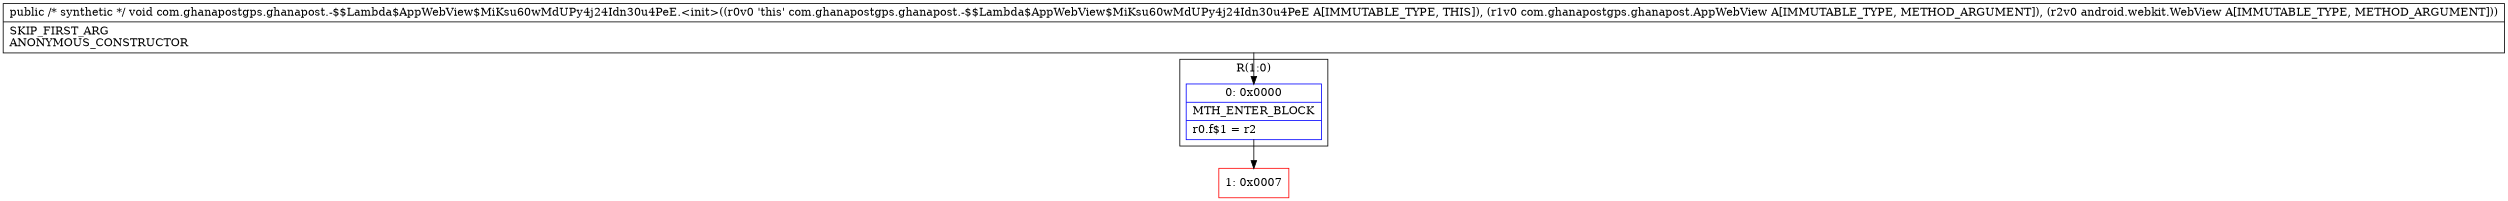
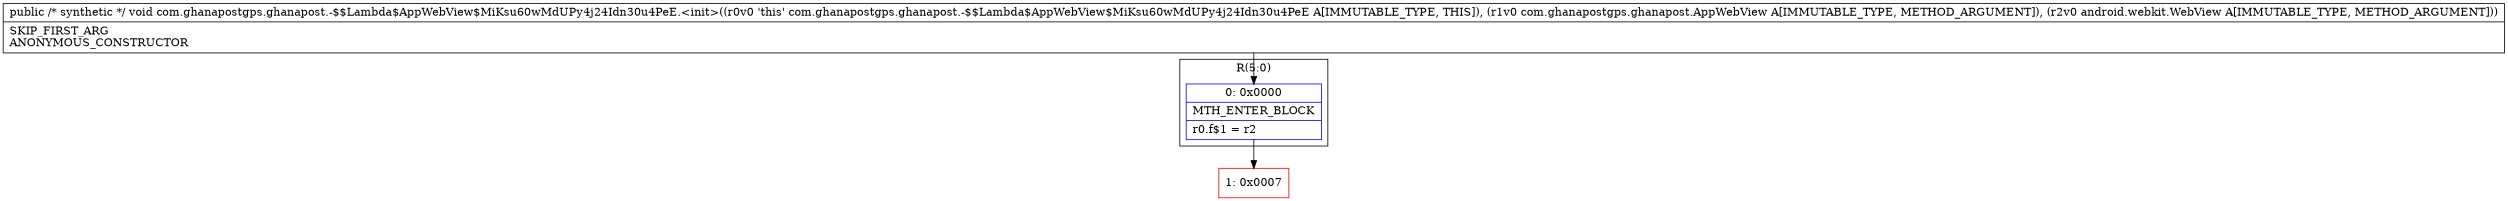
cluster "R(1:0)": label "R(1:0)" -> "R(5:0)"
